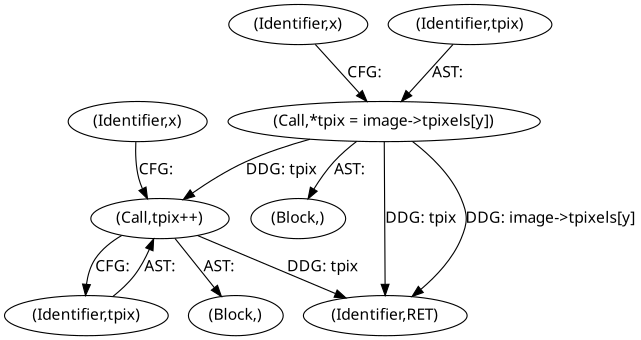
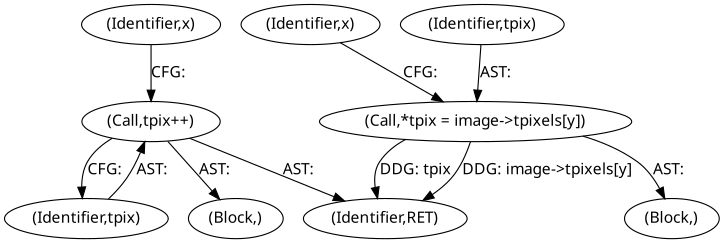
edge "(Call,*tpix = image->tpixels[y])" -> "(Call,tpix++)": removed, label "DDG: tpix"
edge "(Call,tpix++)" -> "(Identifier,RET)": label "DDG: tpix" -> "AST: "
